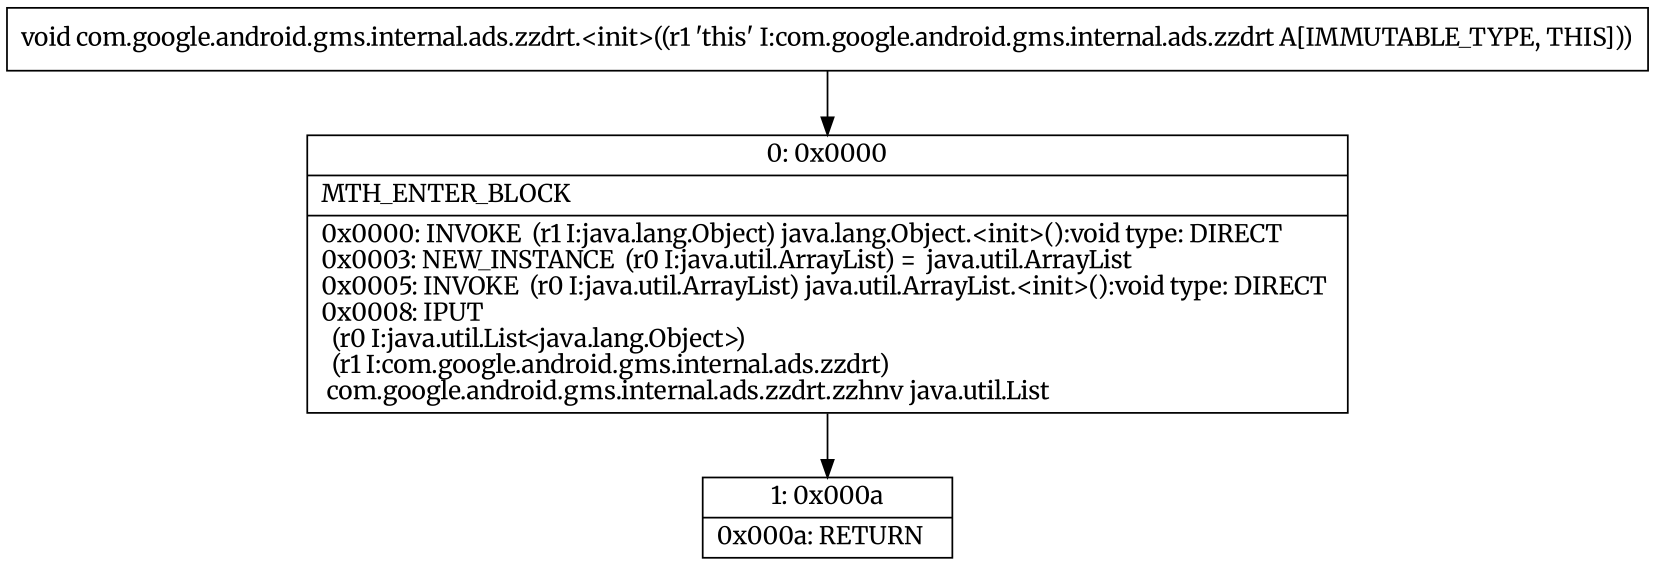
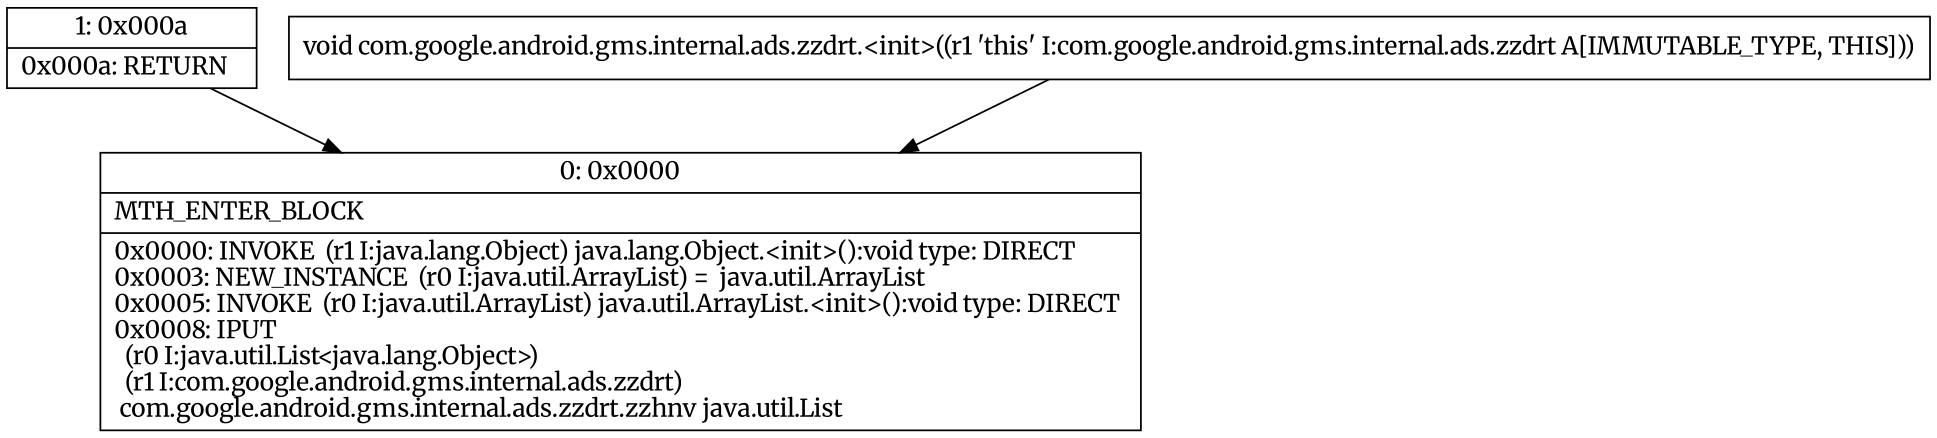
edge "0: 0x0000" -> "1: 0x000a": reversed
